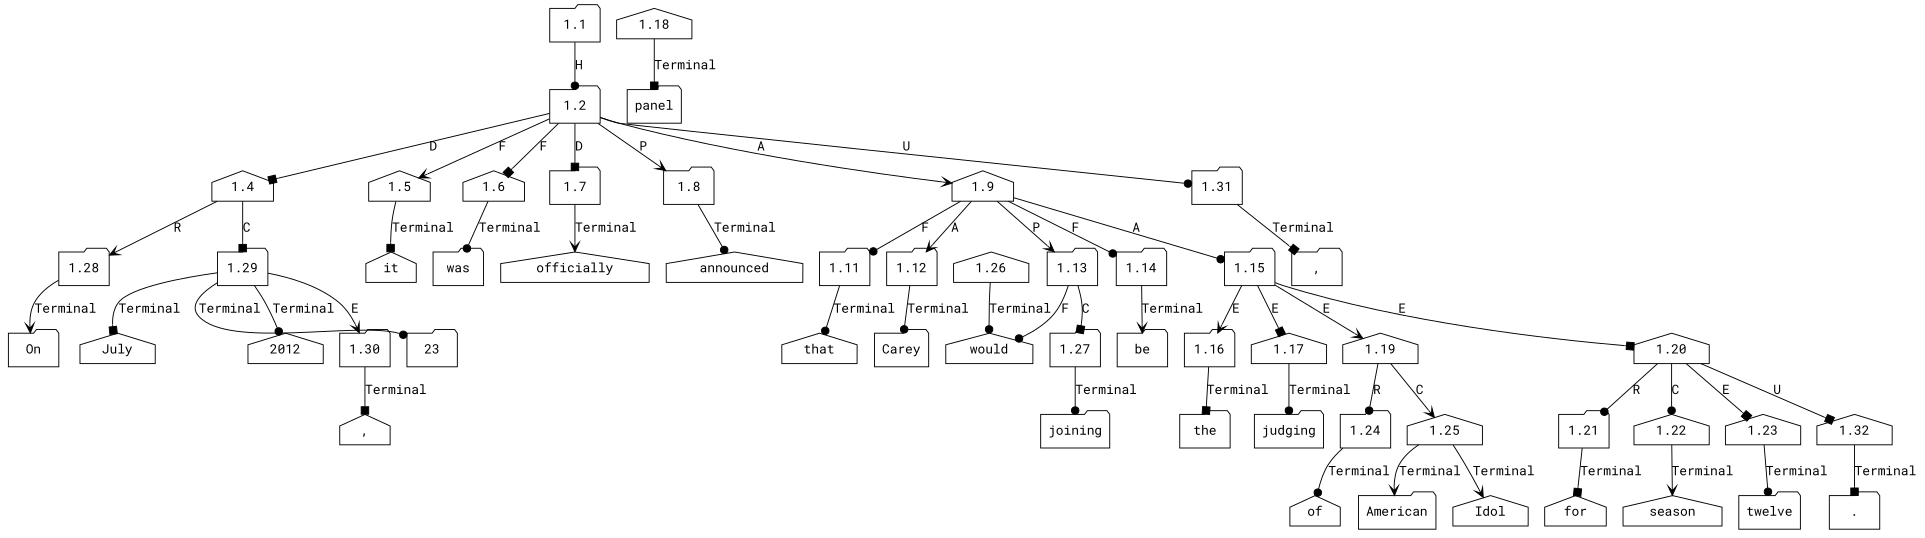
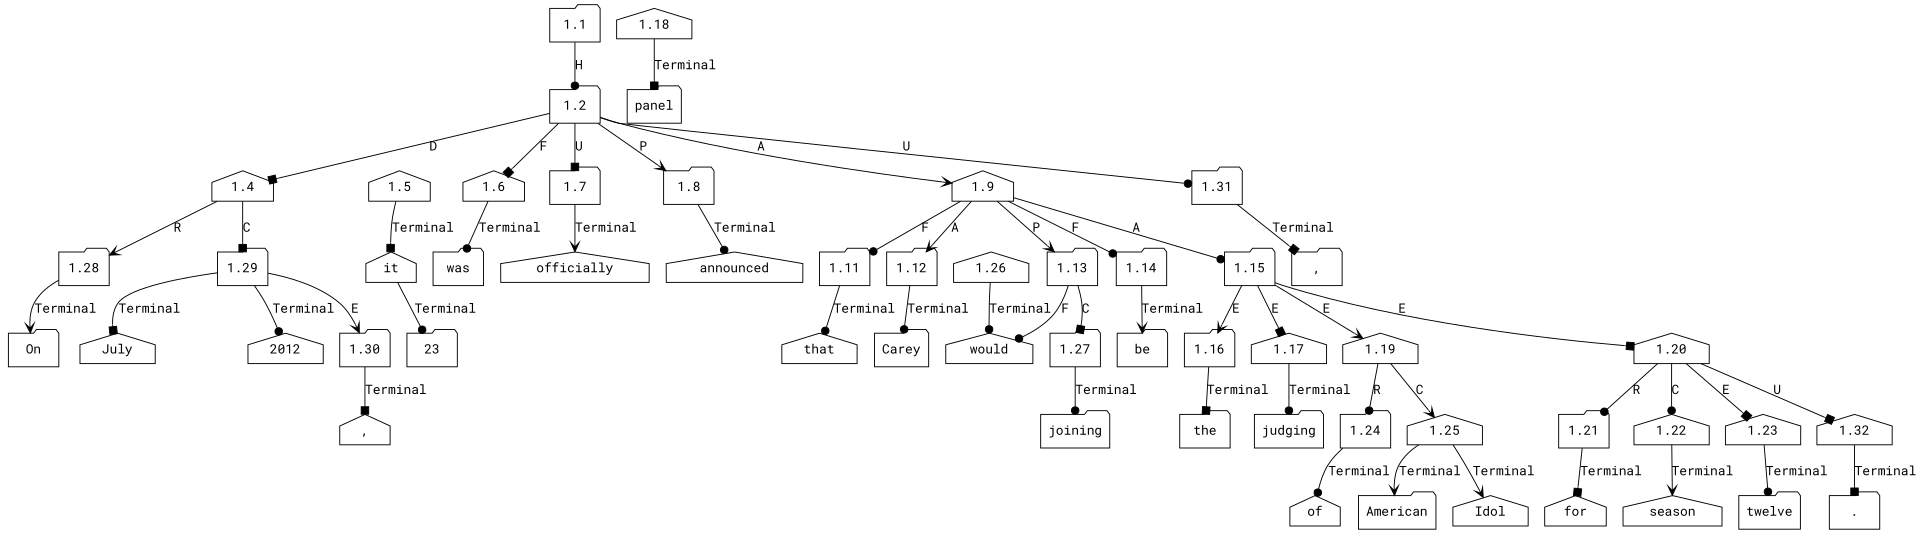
edge "1.2" -> "1.5": removed, label "F"
edge "1.2" -> "1.7": label "D" -> "U"
edge "1.29" -> "23": now "it" -> "23"
